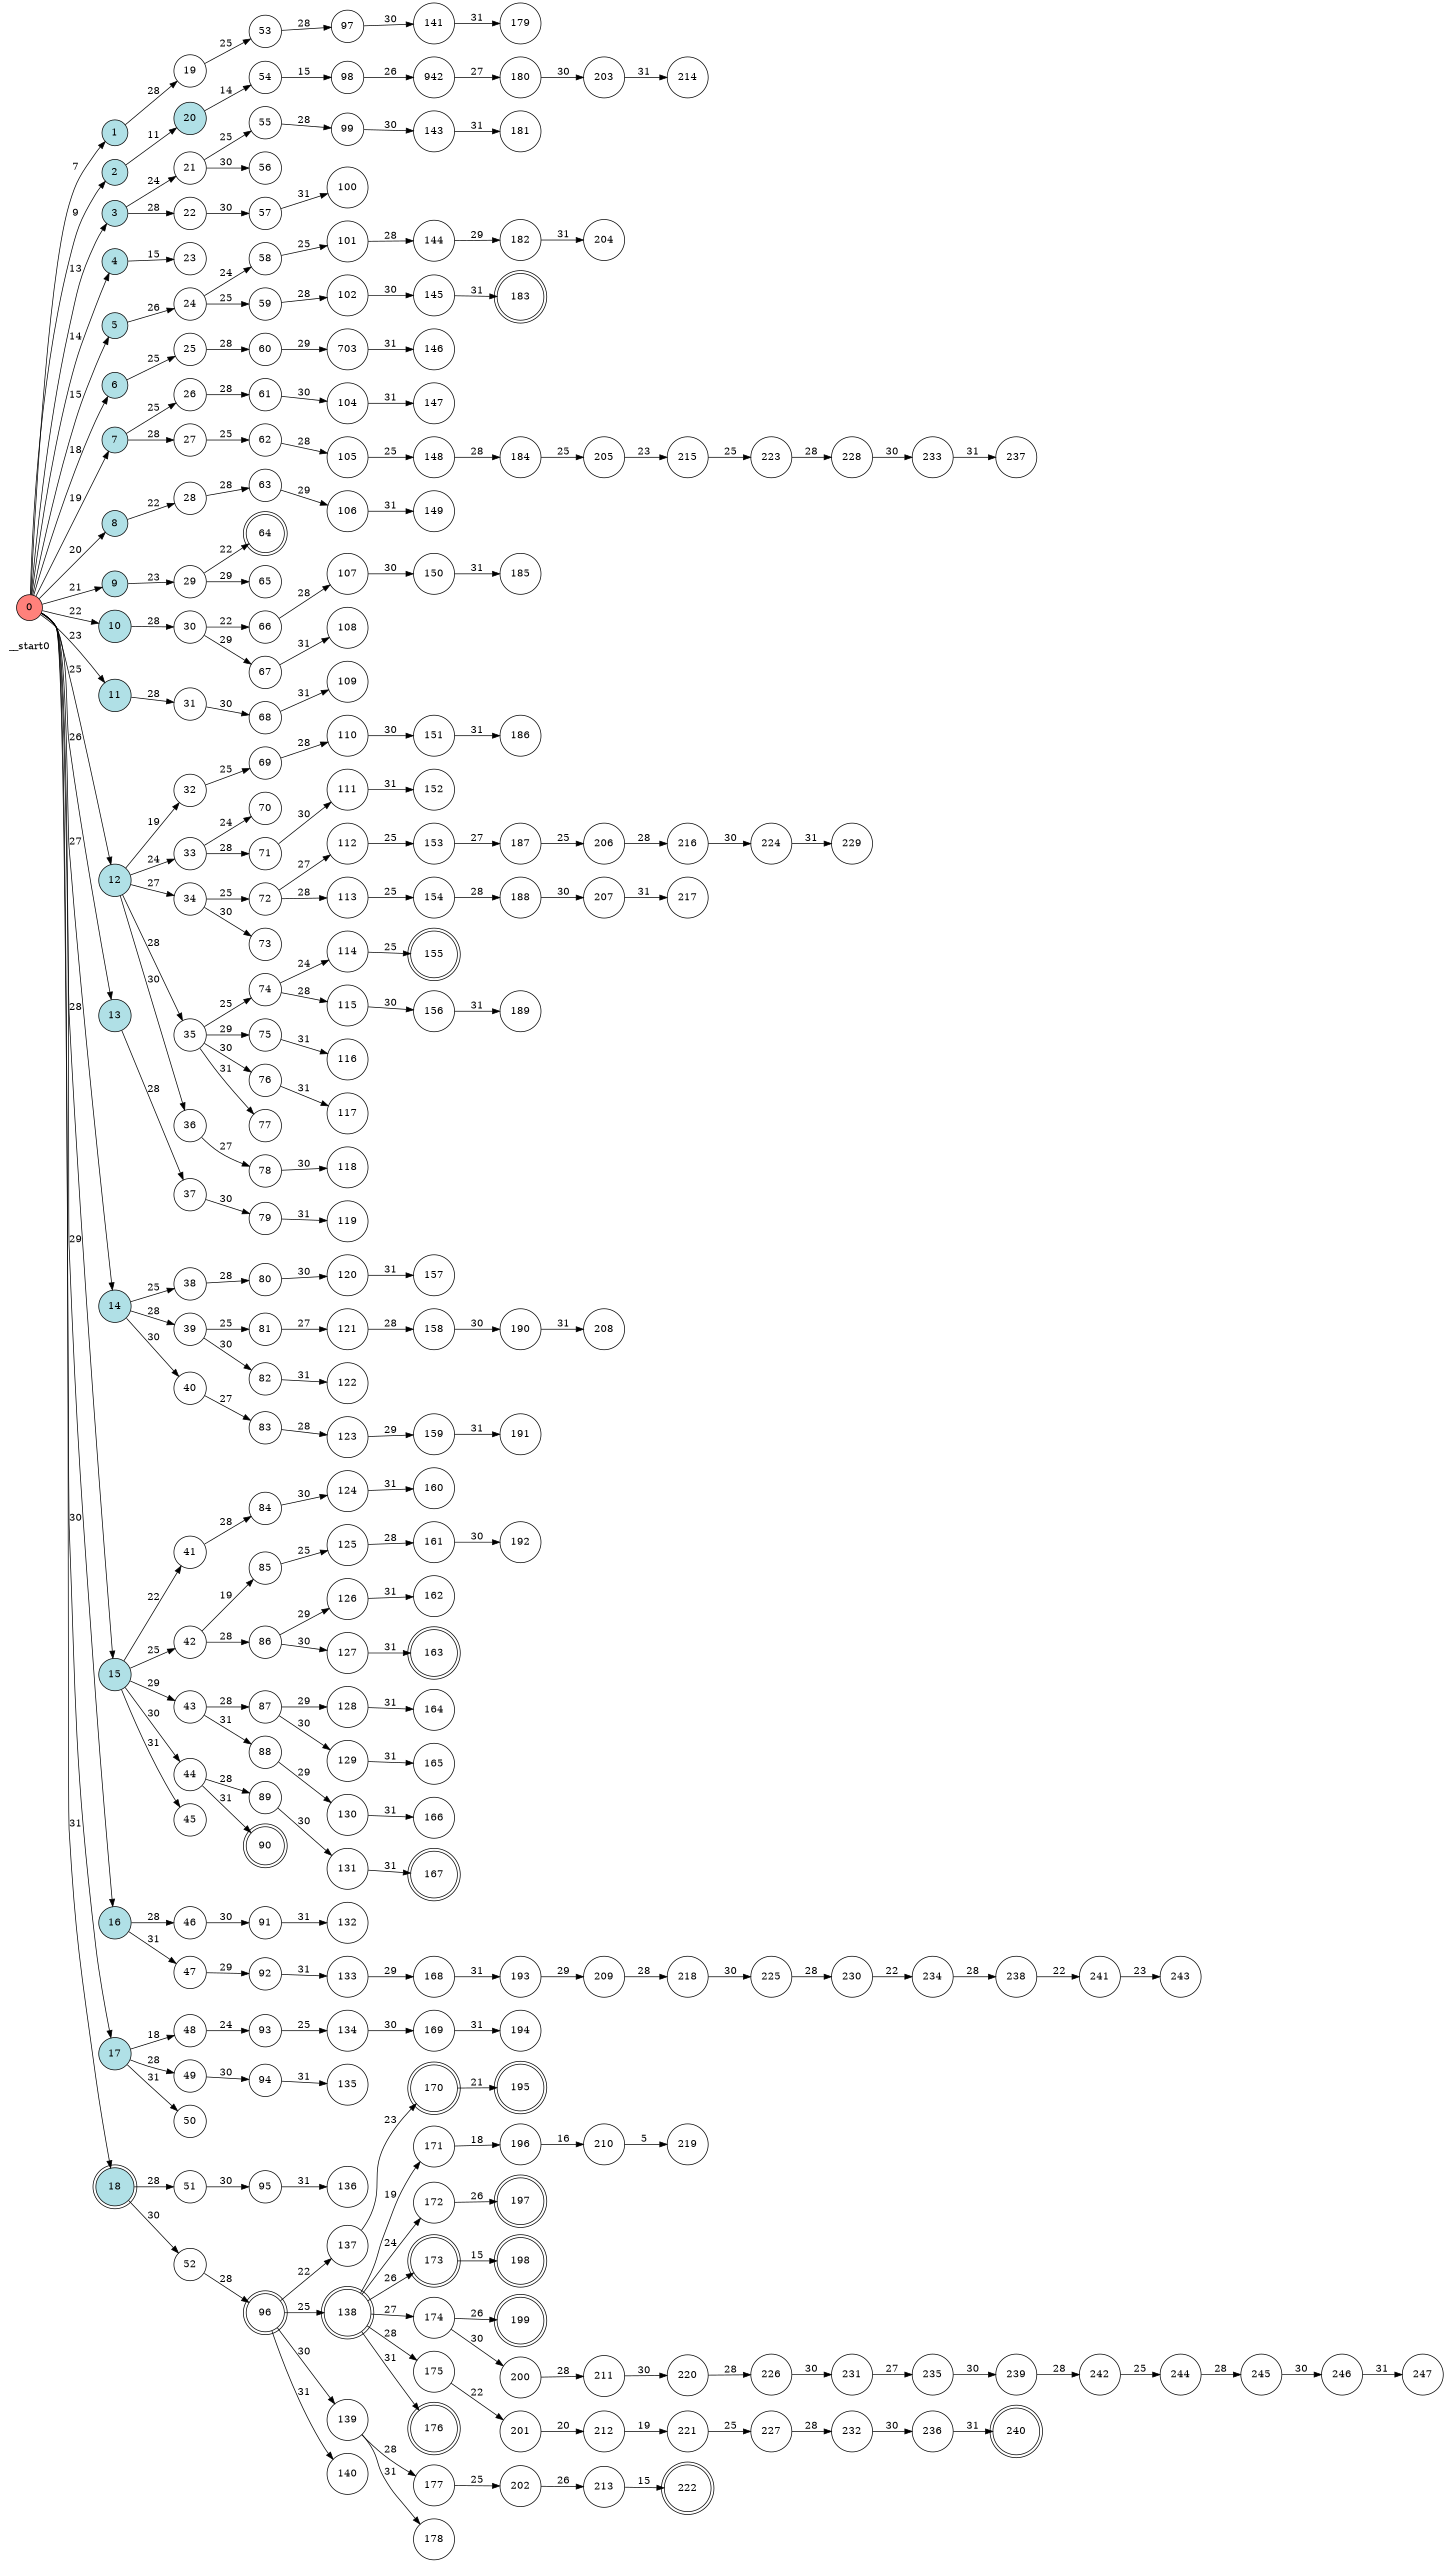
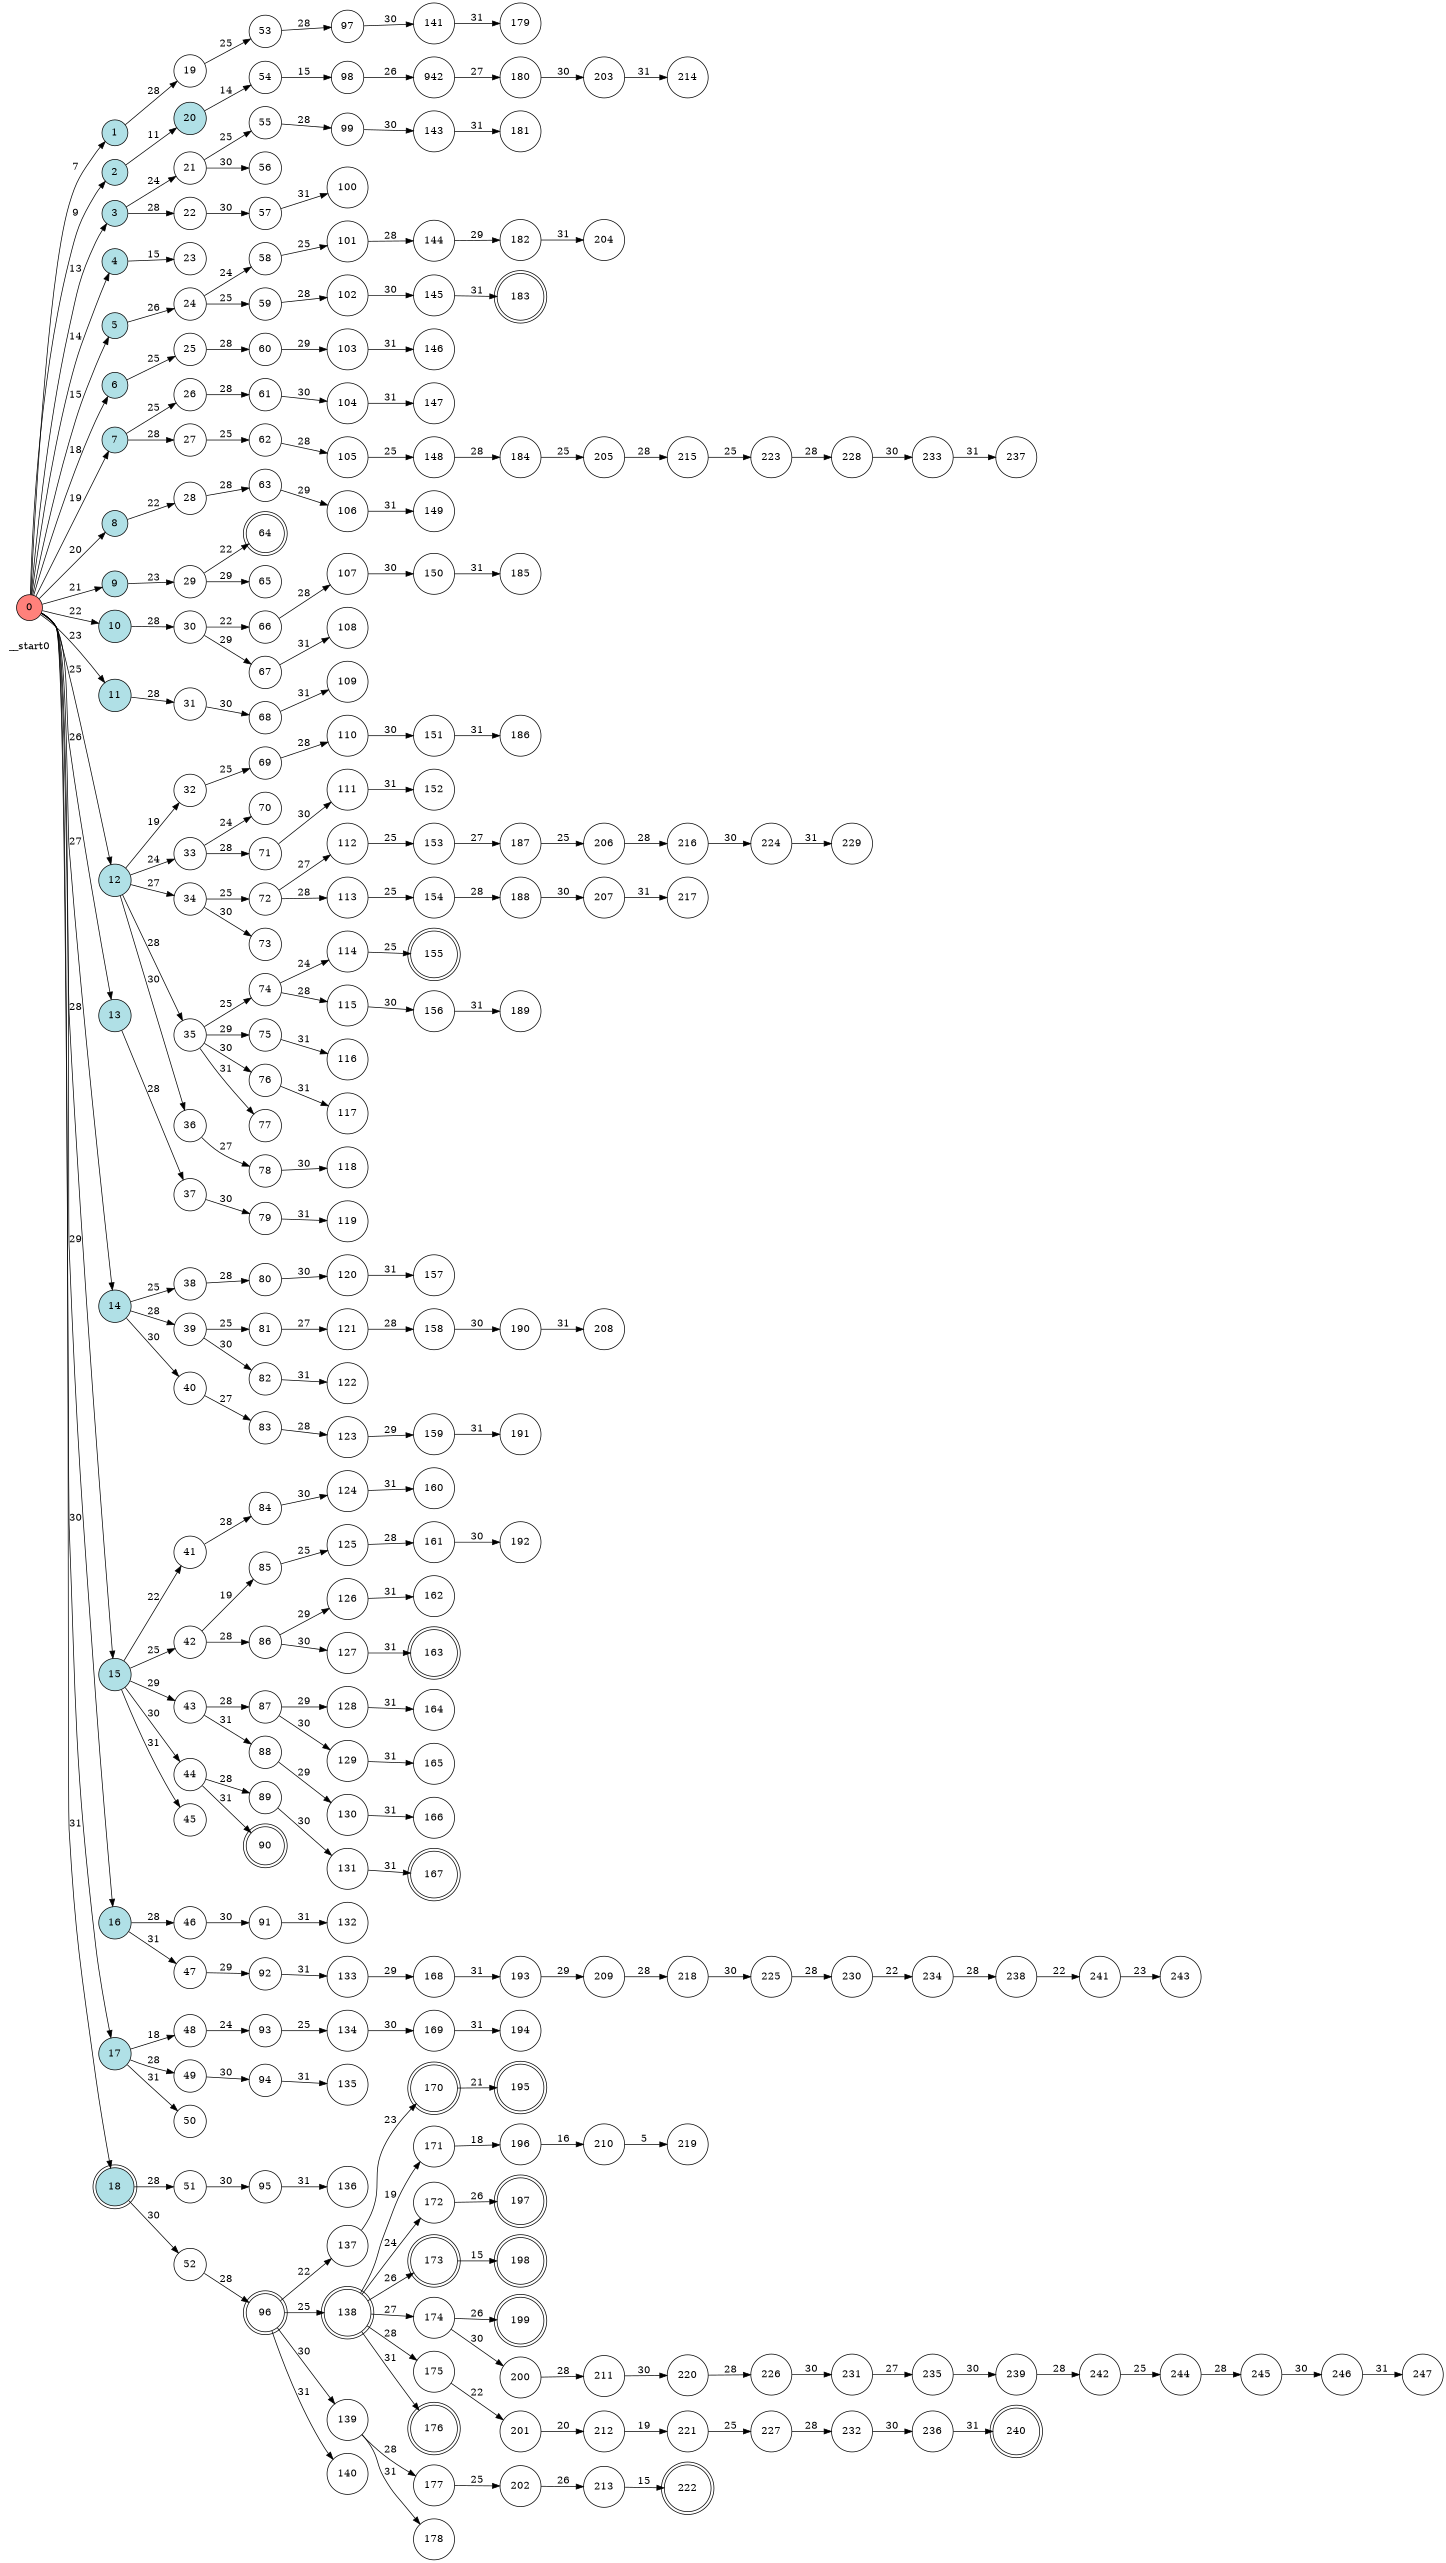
node "703": label "703" -> "103"
edge "205" -> "215": label "23" -> "28"
